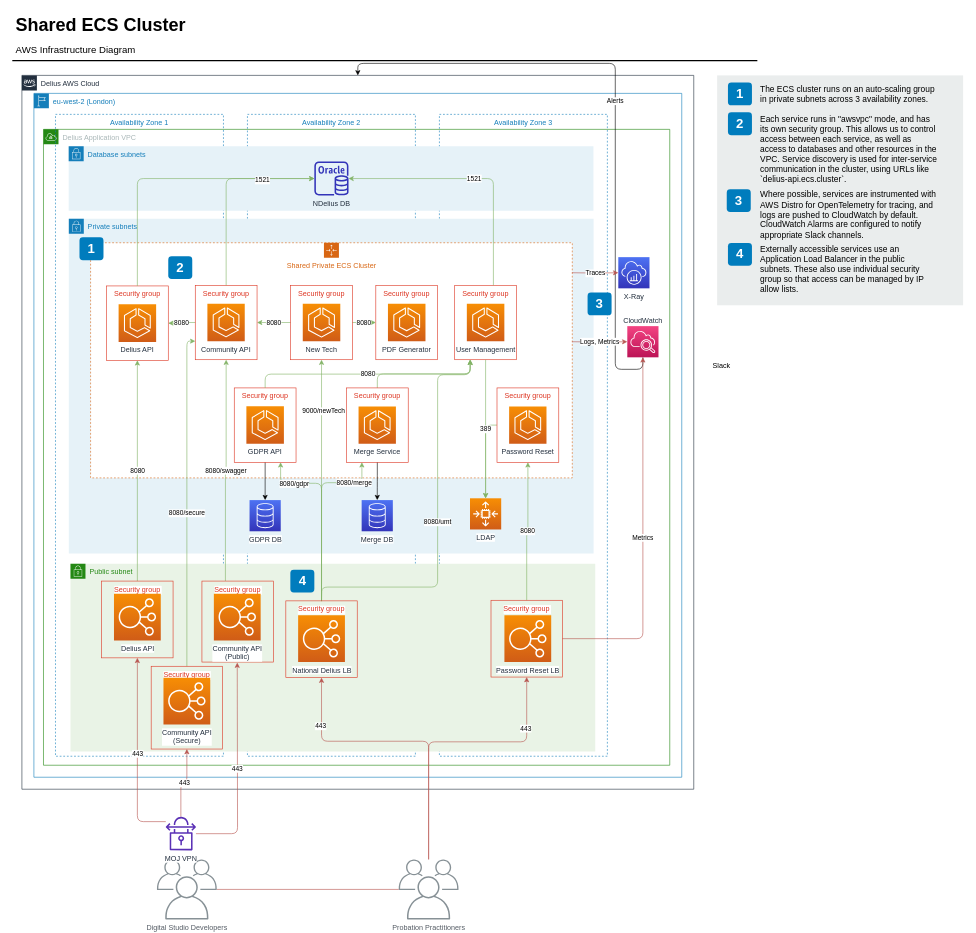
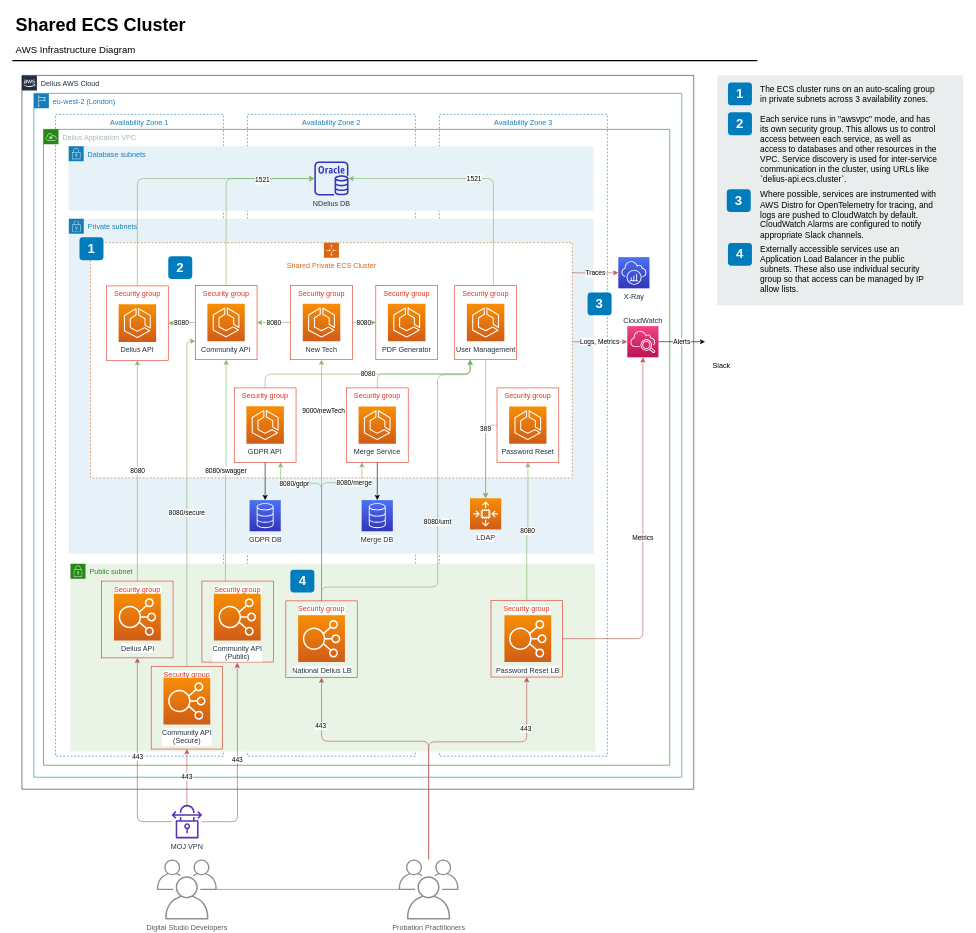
edge "CloudWatch" -> "Delius AWS Cloud": now "CloudWatch" -> "Slack"
node "MOJ VPN": moved (181, 834) -> (187, 822)
